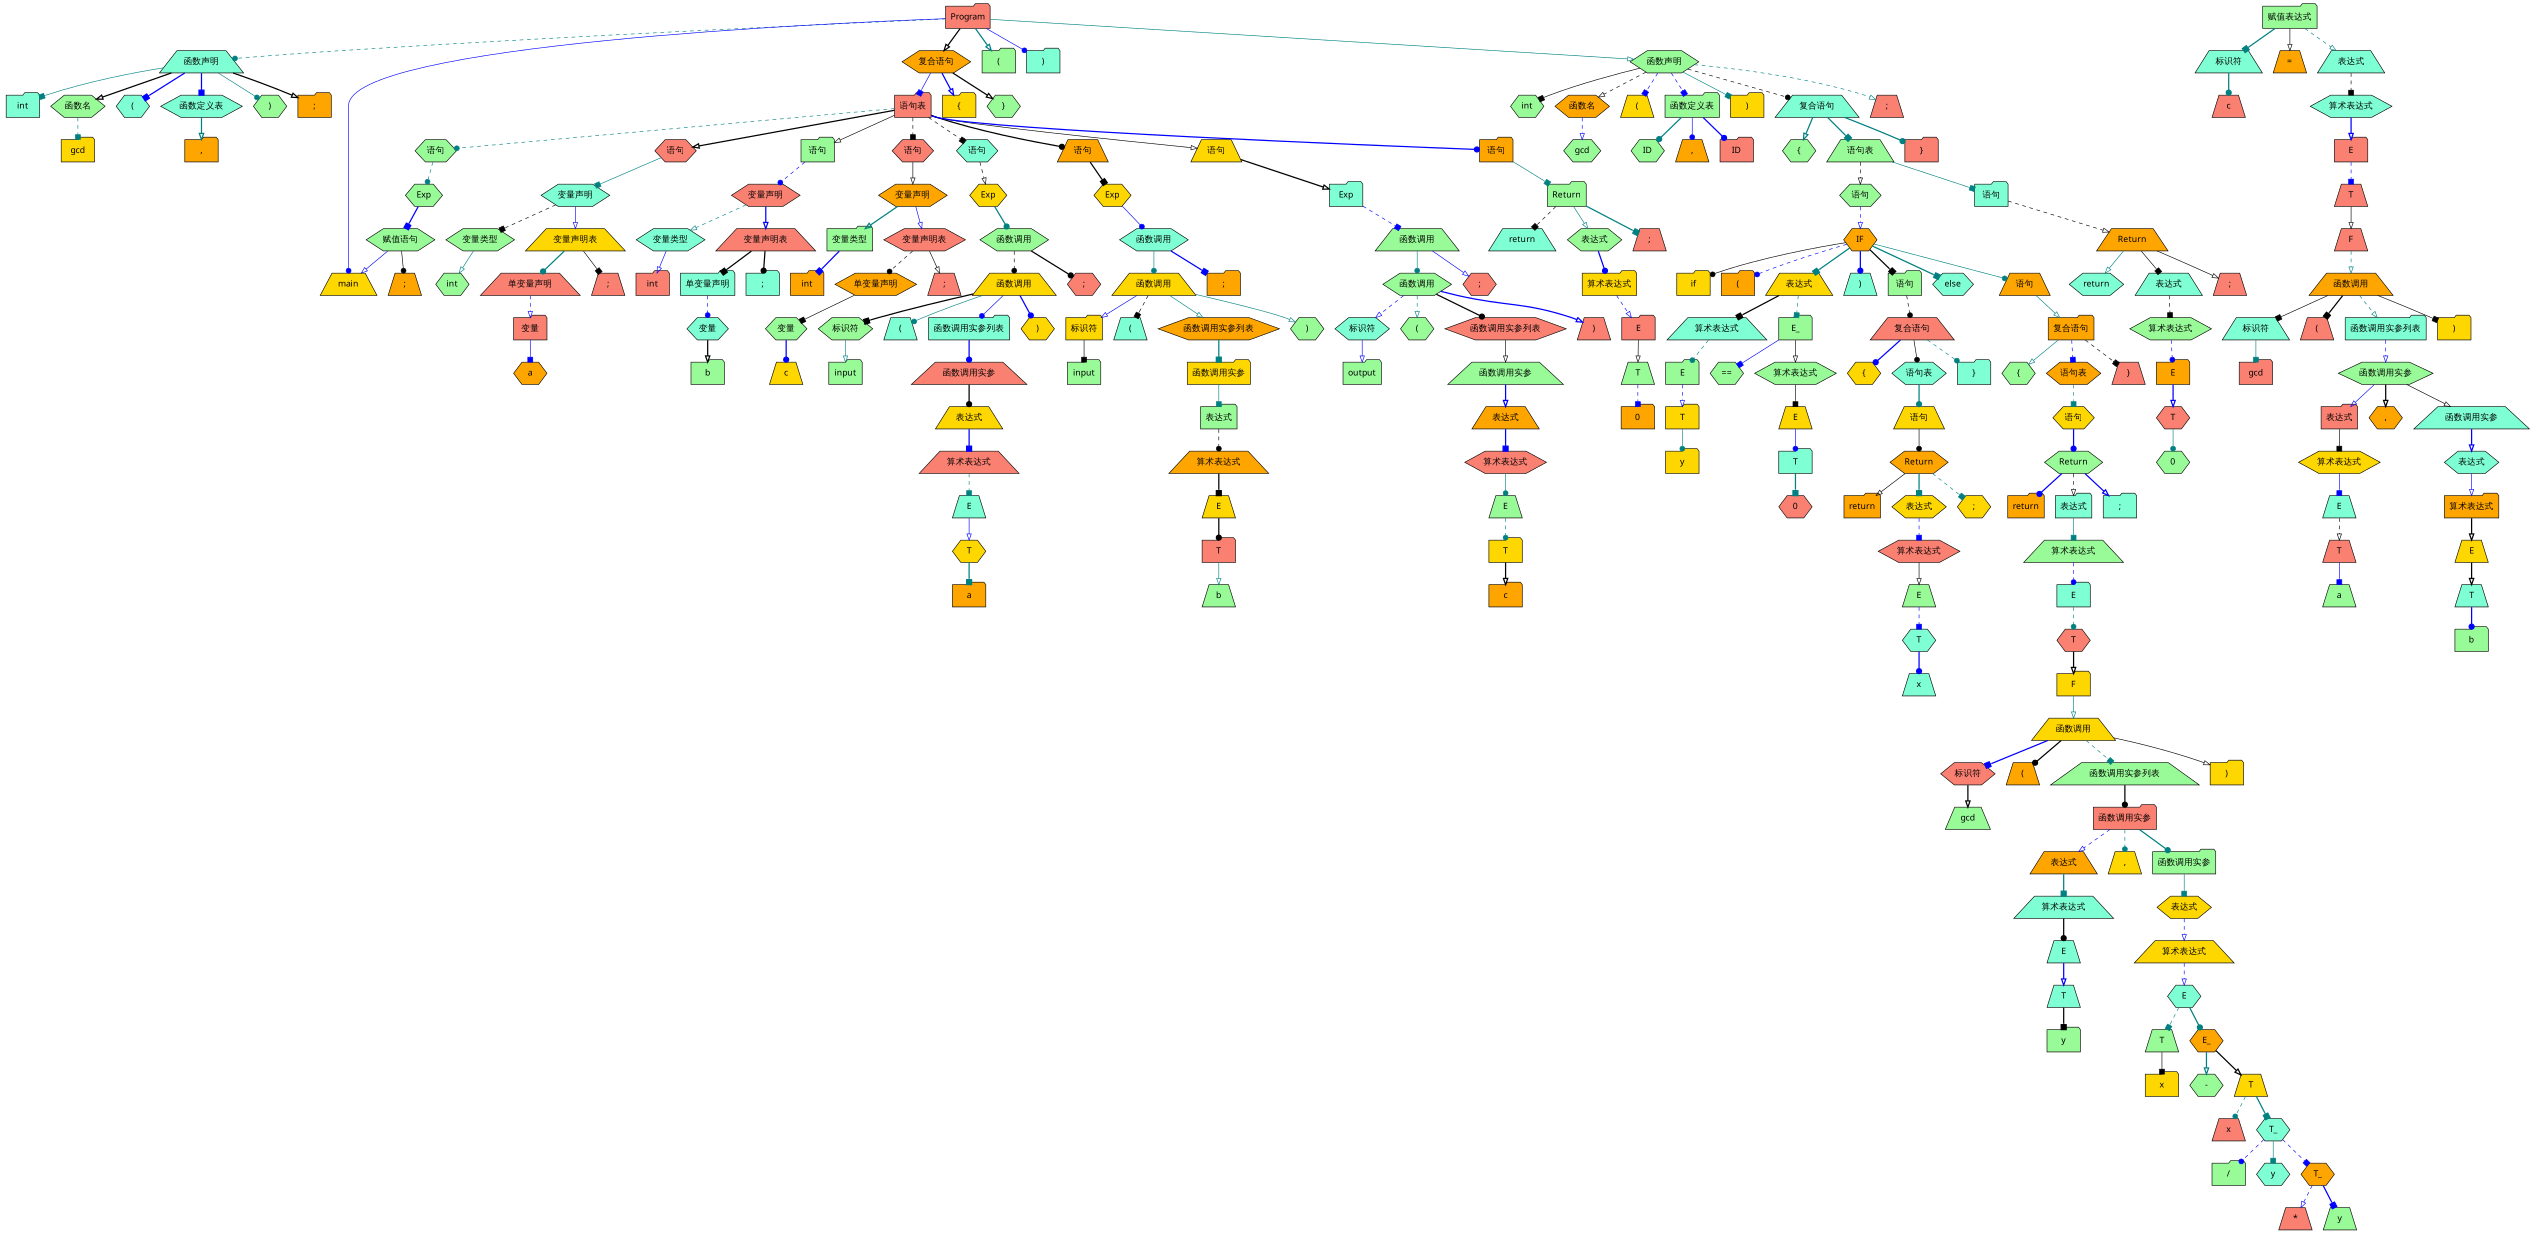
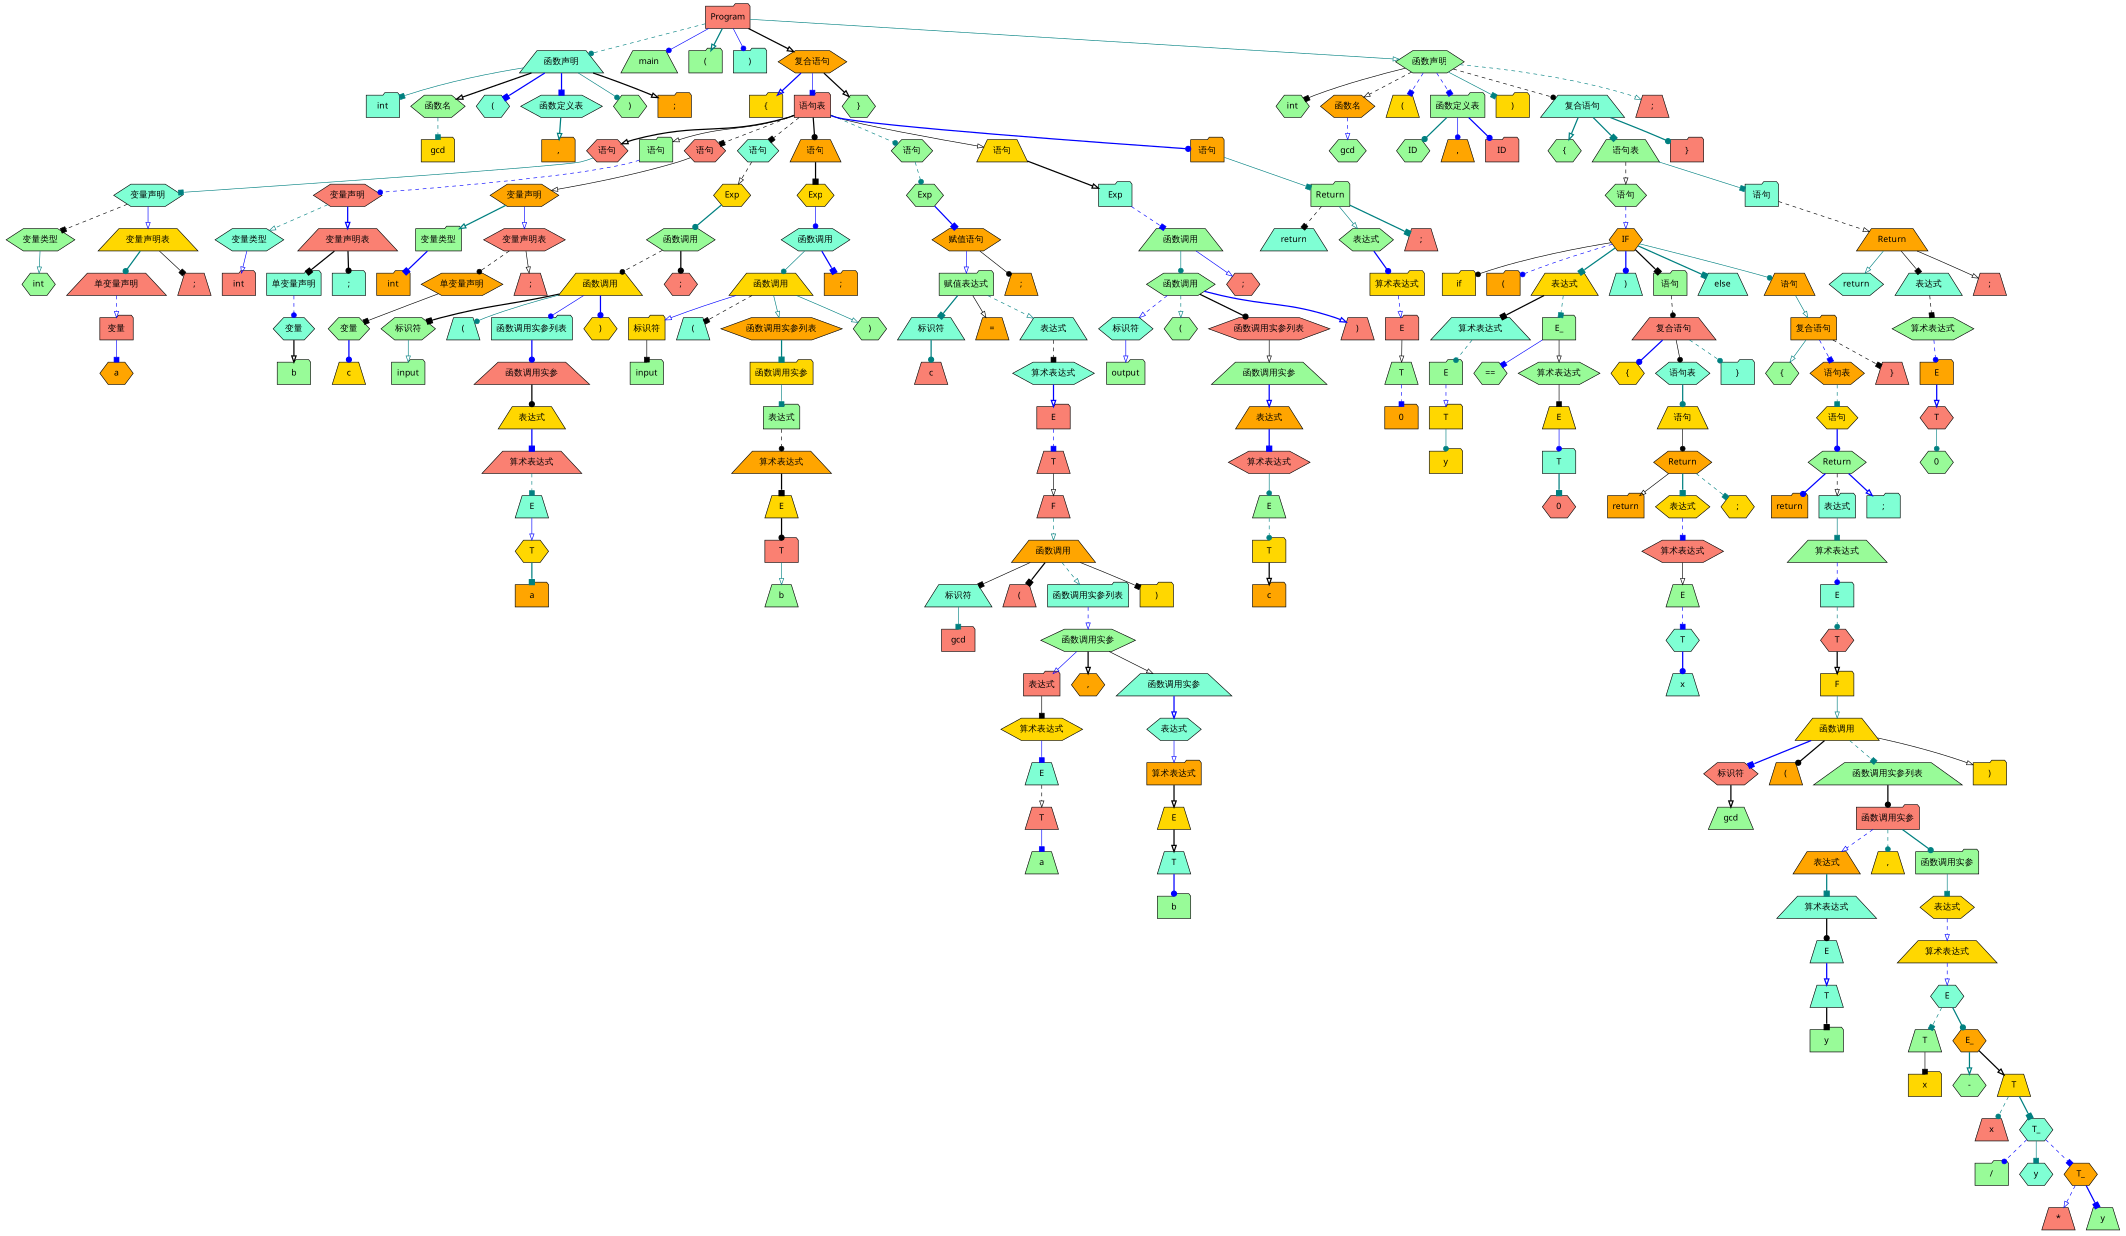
node "赋值语句": fillcolor palegreen -> orange
edge "赋值语句" -> "main": now "赋值语句" -> "赋值表达式"
node "main": fillcolor gold -> palegreen
node "else": shape hexagon -> trapezium
